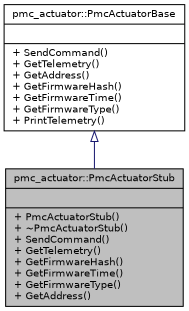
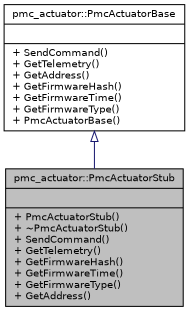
node "pmc_actuator::PmcActuatorBase": text "+ PrintTelemetry()" -> "+ PmcActuatorBase()"
